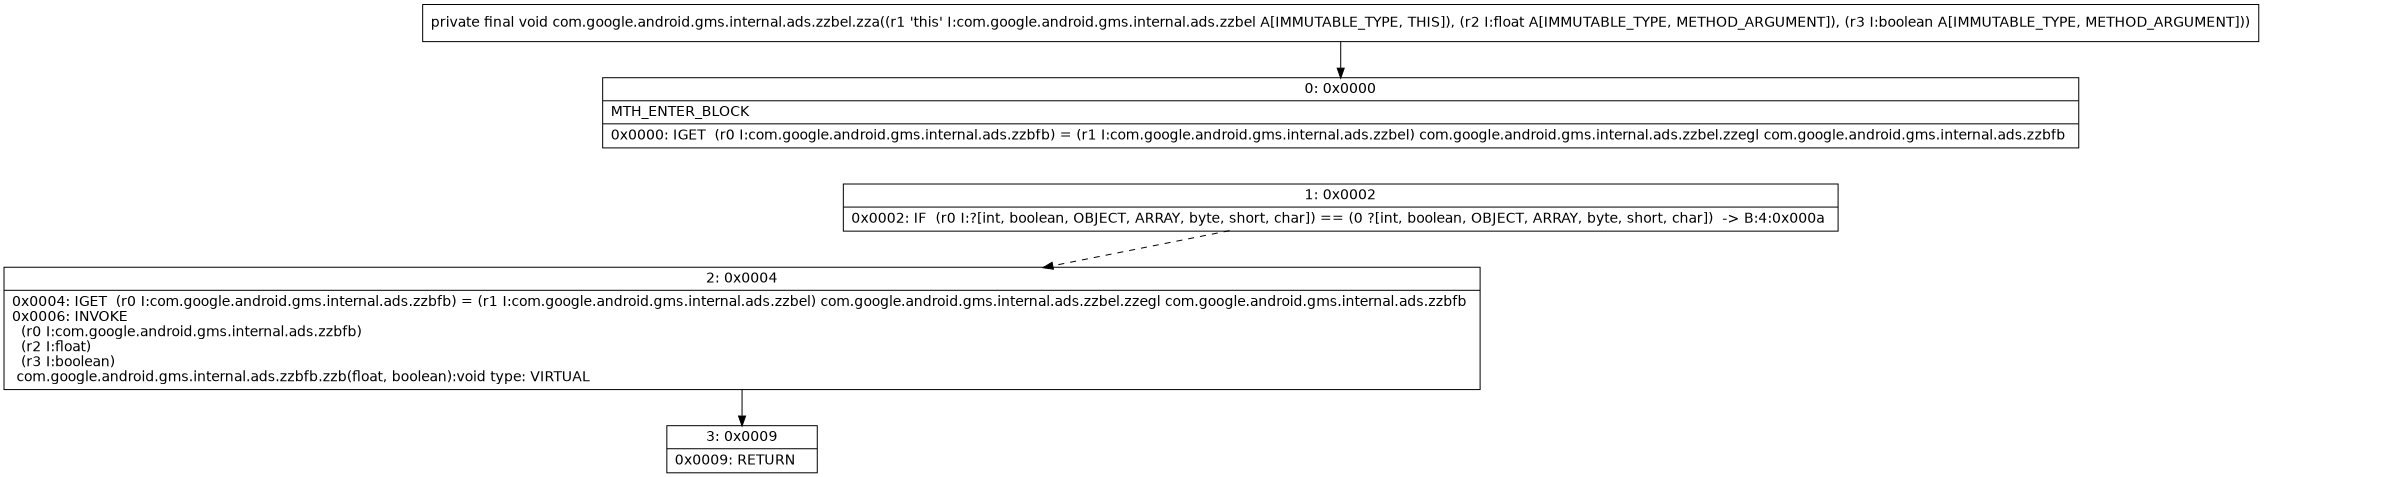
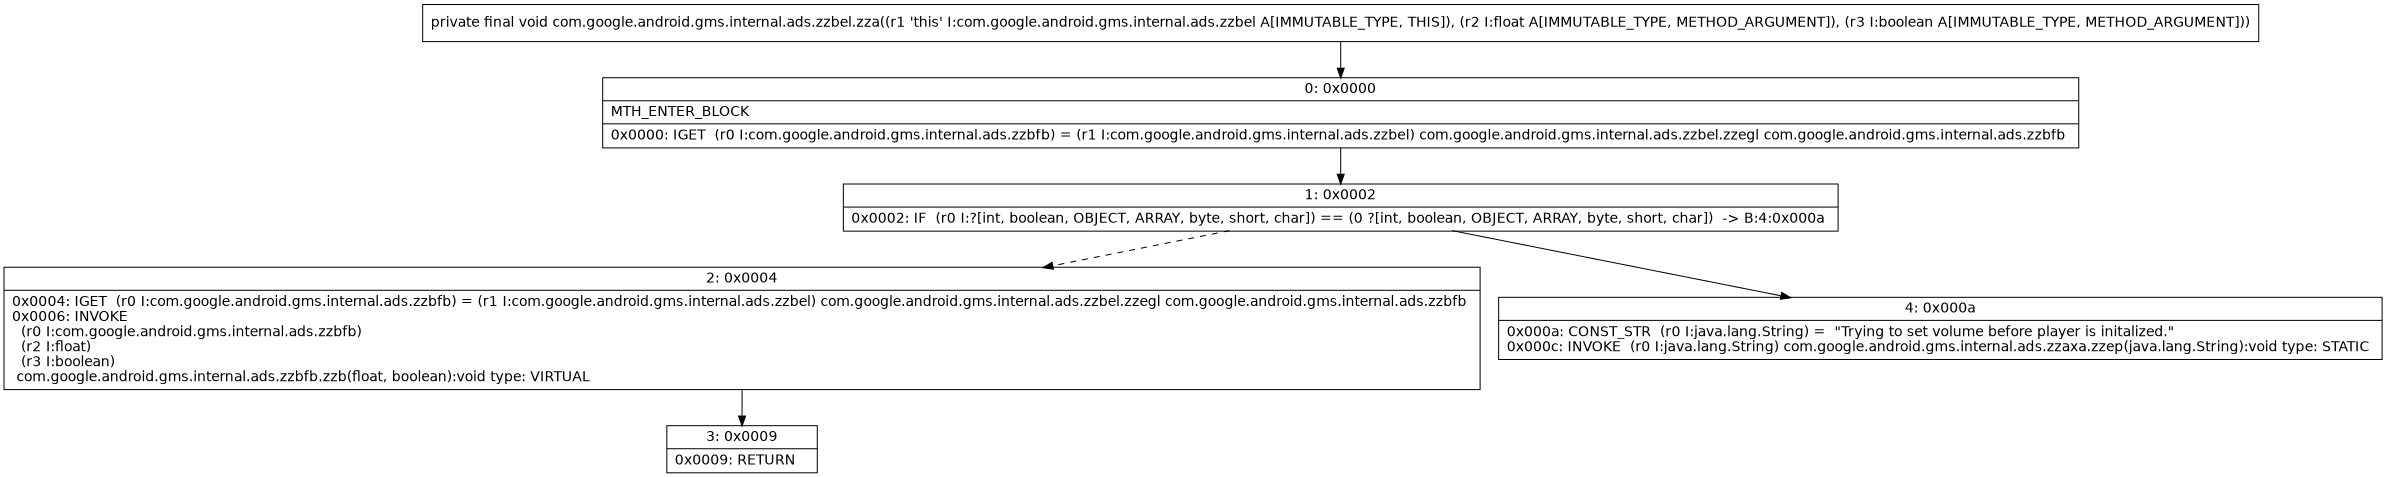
edge "0: 0x0000" -> "1: 0x0002": added
node "4: 0x000a": added
